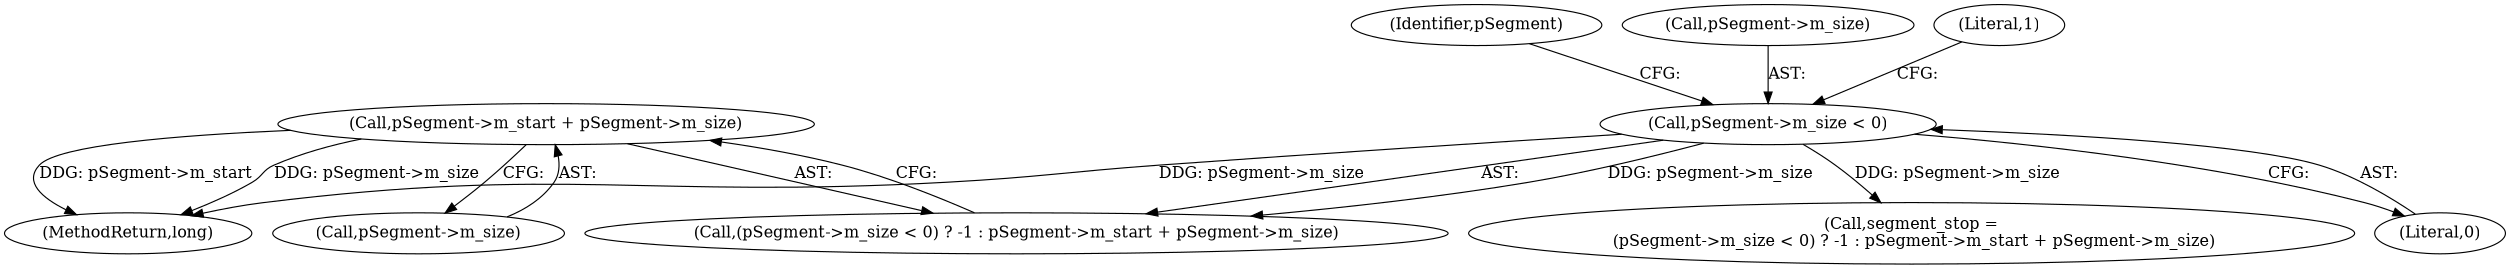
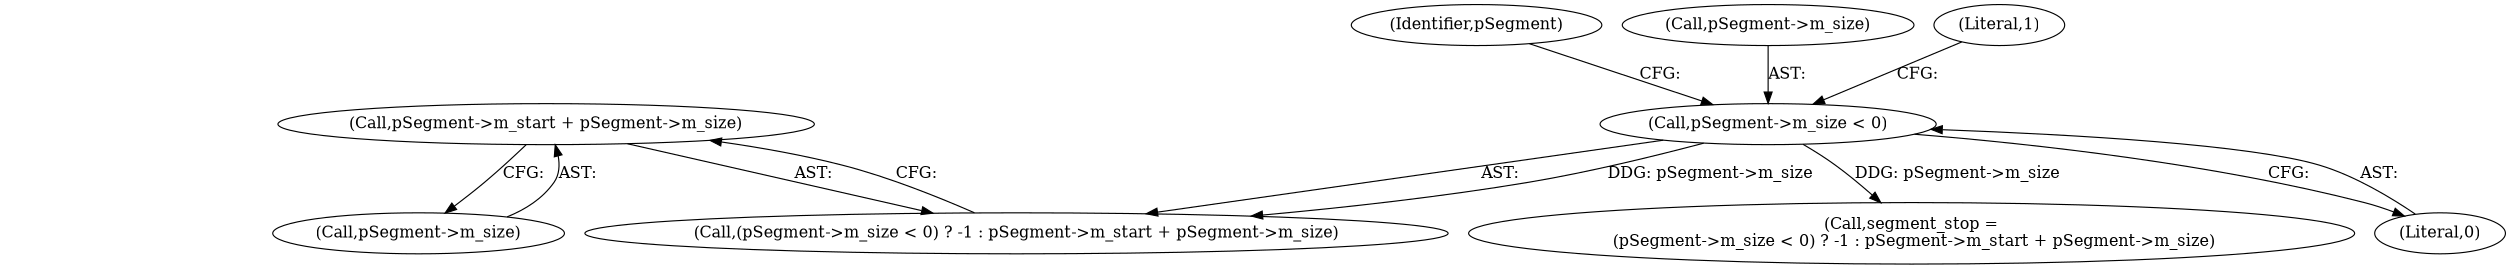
node "(MethodReturn,long)": removed
